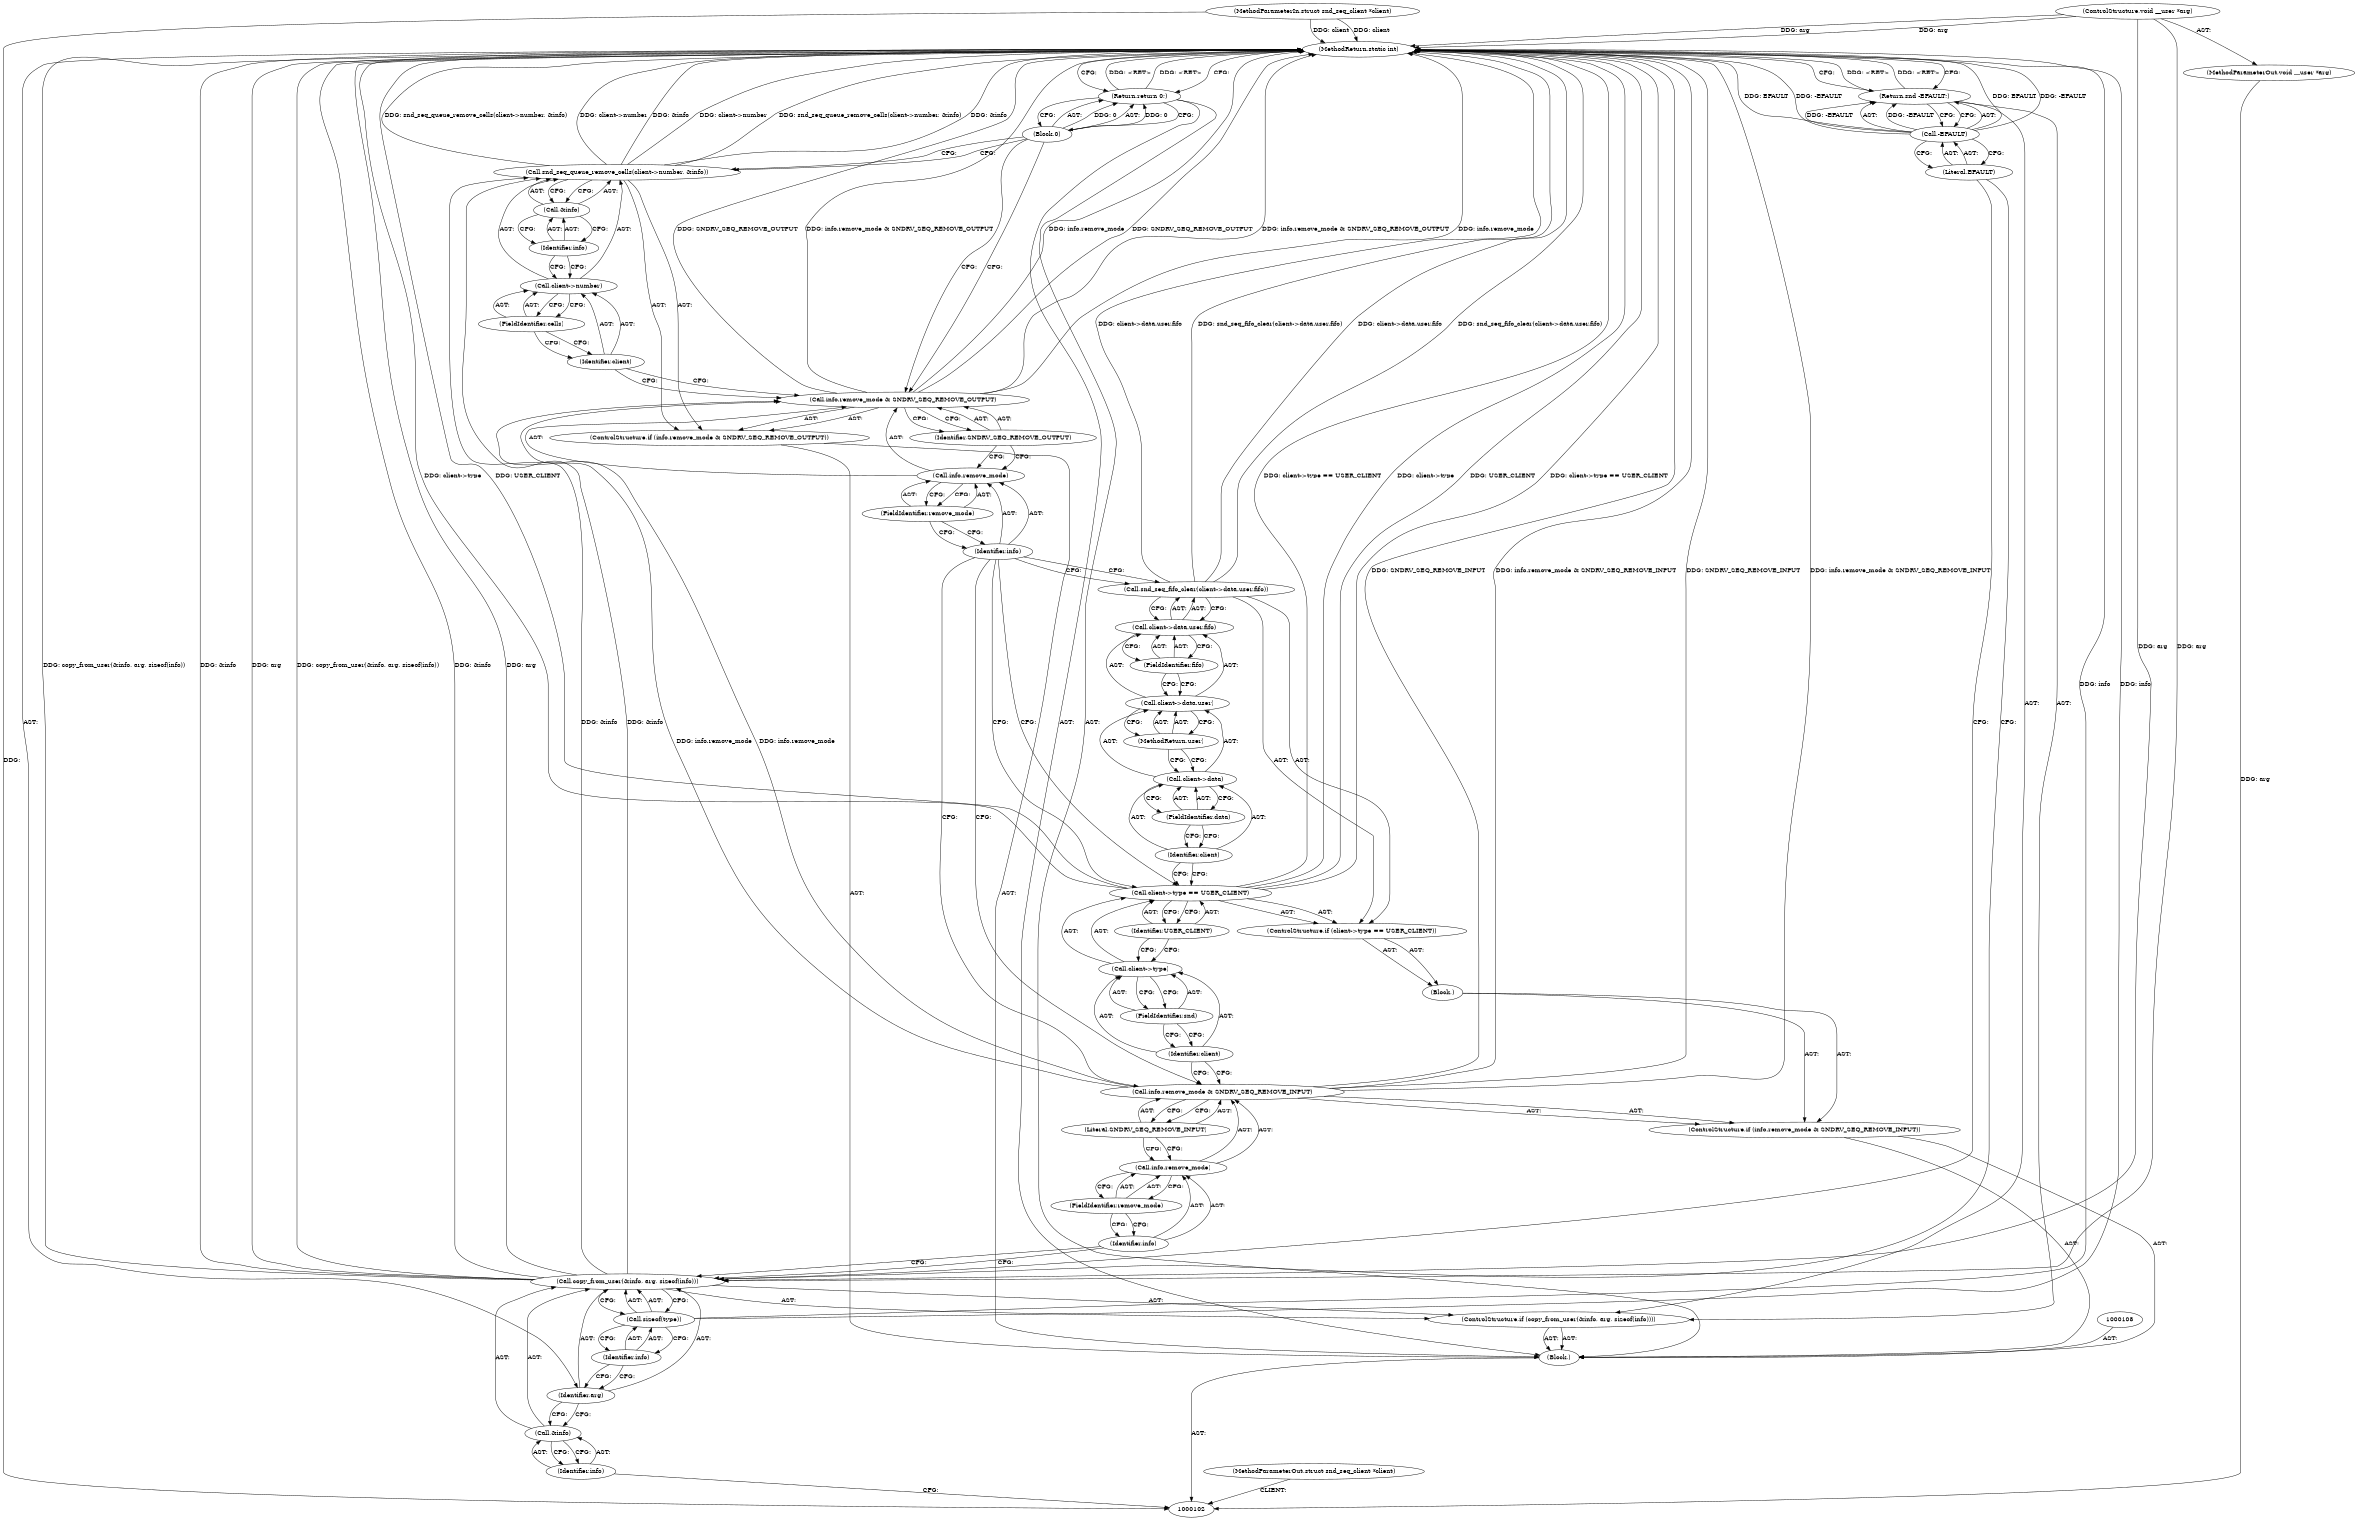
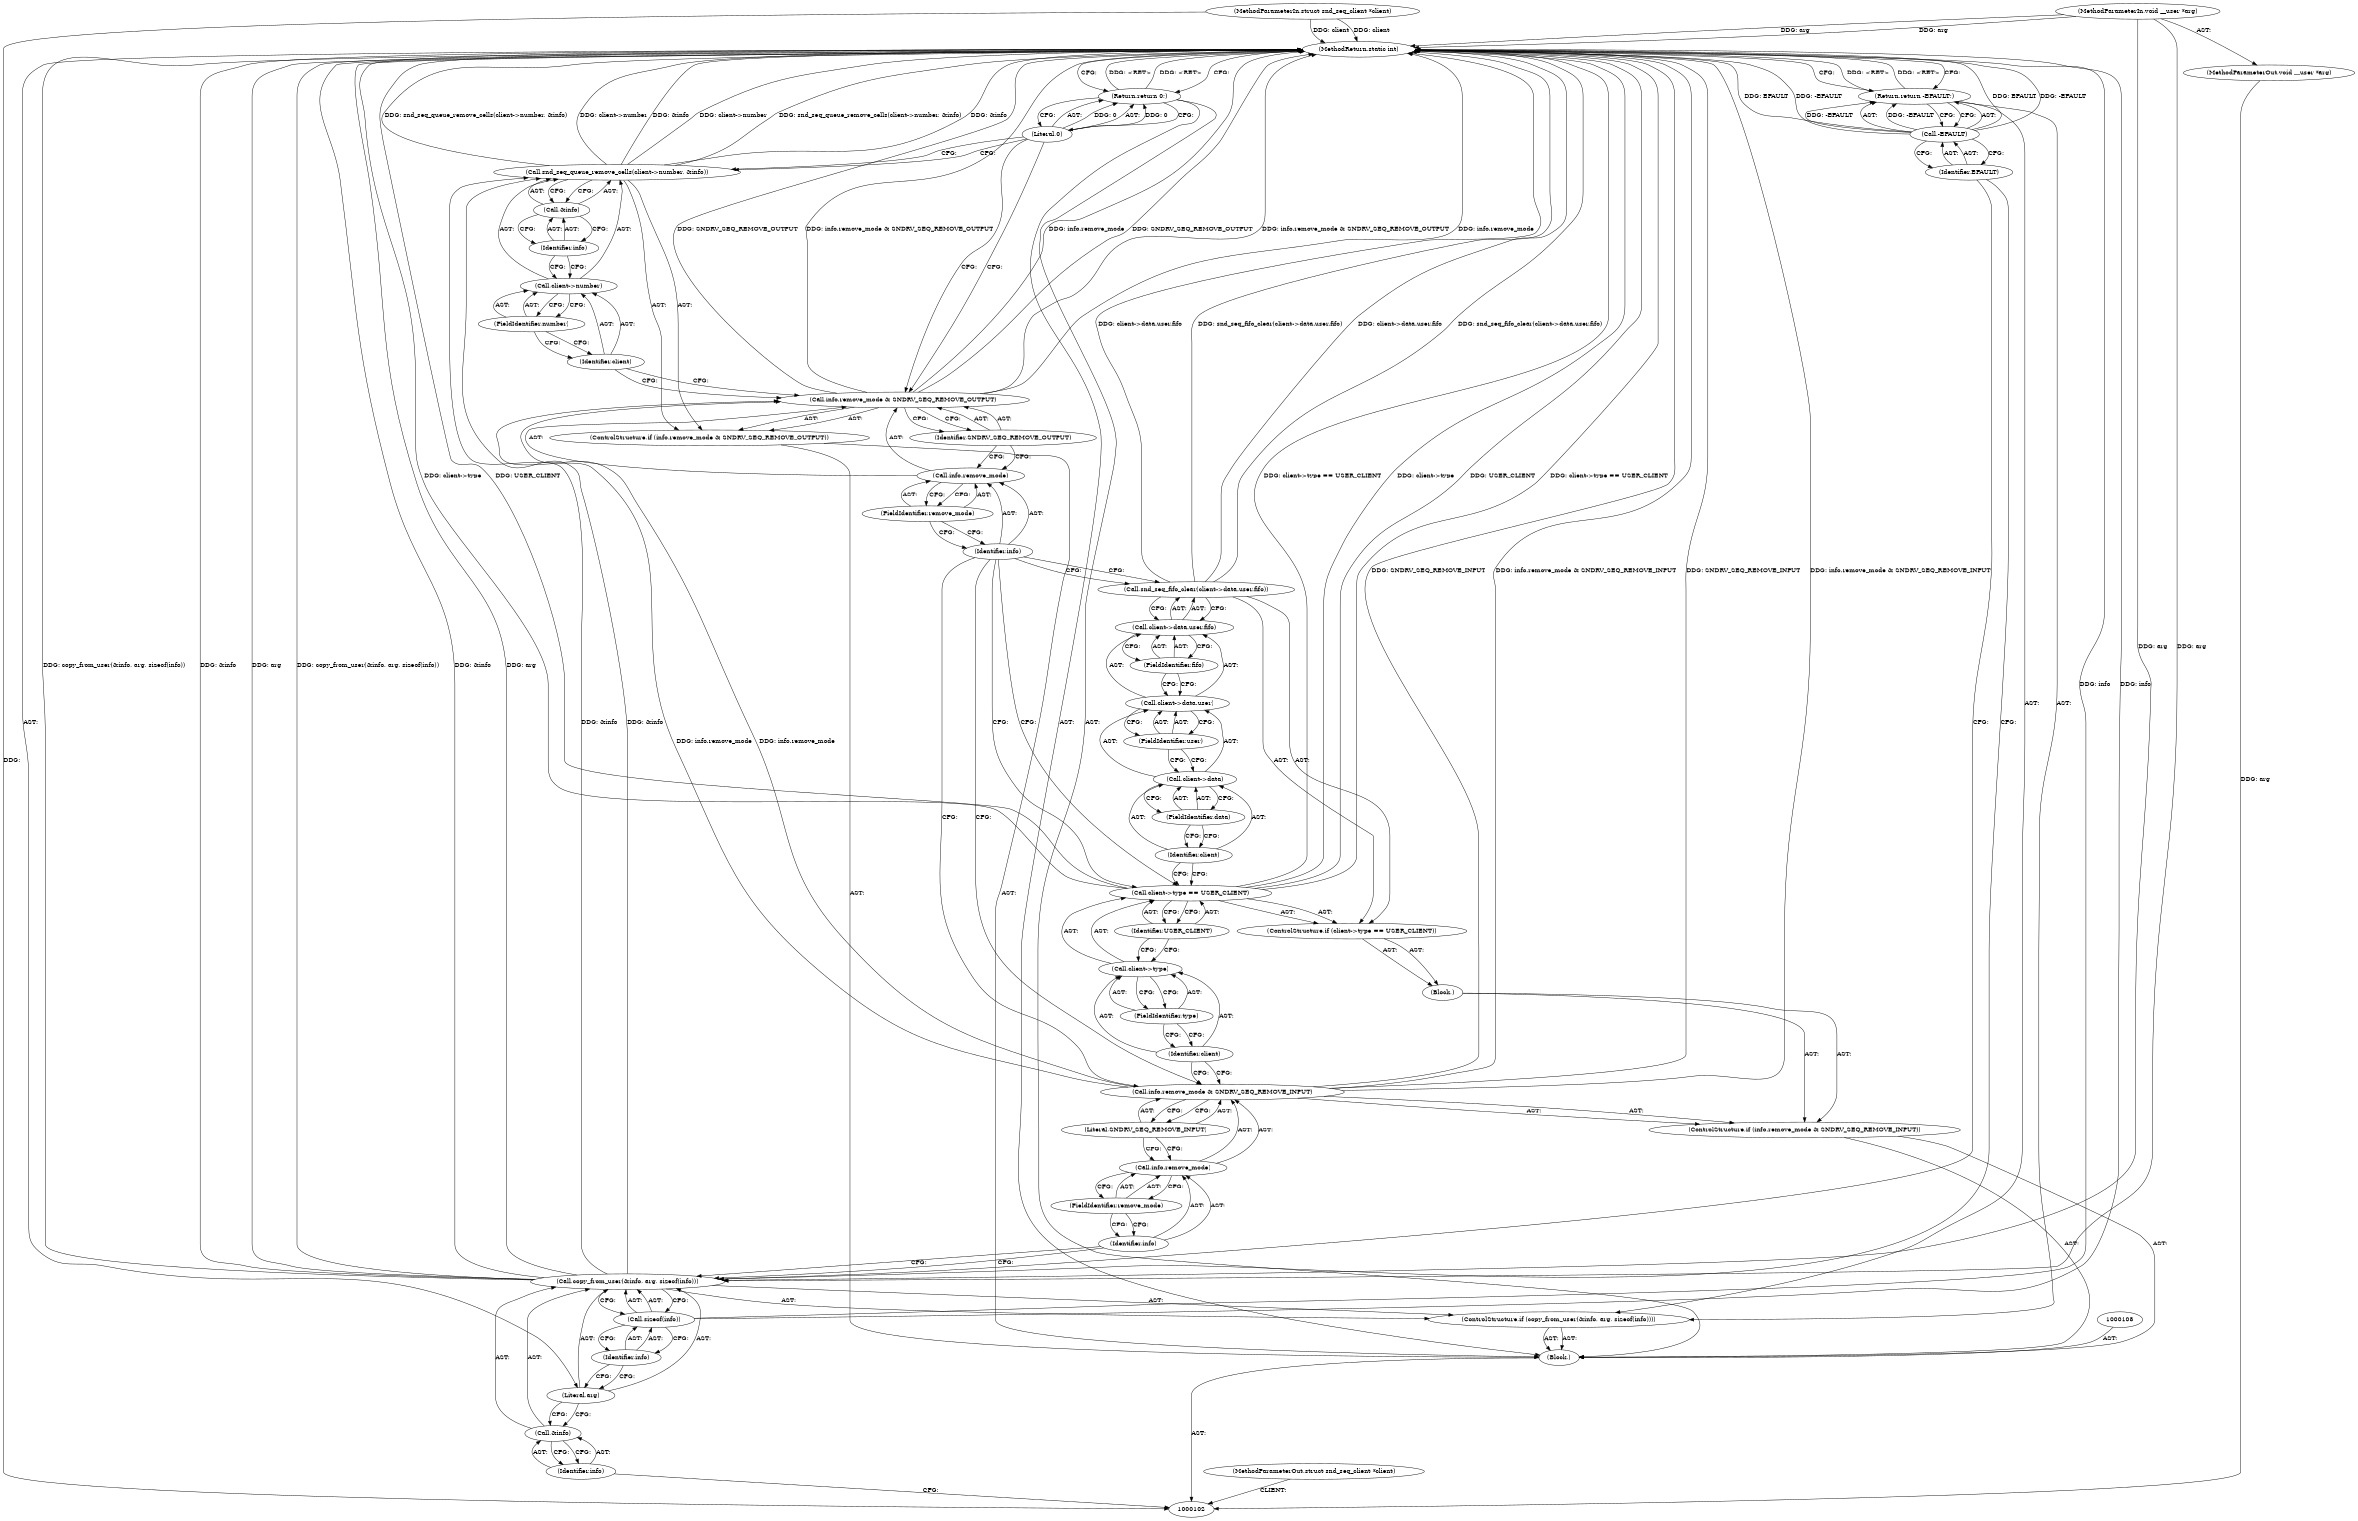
node "(ControlStructure,void __user *arg)": label "(ControlStructure,void __user *arg)" -> "(MethodParameterIn,void __user *arg)"
node "(Return,snd -EFAULT;)": label "(Return,snd -EFAULT;)" -> "(Return,return -EFAULT;)"
node "(Block,0)": label "(Block,0)" -> "(Literal,0)"
node "(Literal,EFAULT)": label "(Literal,EFAULT)" -> "(Identifier,EFAULT)"
node "(FieldIdentifier,cells)": label "(FieldIdentifier,cells)" -> "(FieldIdentifier,number)"
node "(MethodReturn,user)": label "(MethodReturn,user)" -> "(FieldIdentifier,user)"
node "(FieldIdentifier,snd)": label "(FieldIdentifier,snd)" -> "(FieldIdentifier,type)"
node "(Call,sizeof(type))": label "(Call,sizeof(type))" -> "(Call,sizeof(info))"
node "(Identifier,arg)": label "(Identifier,arg)" -> "(Literal,arg)"
